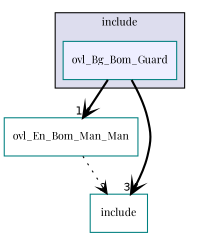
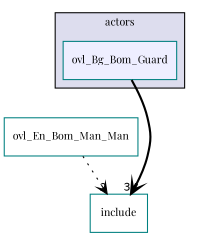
cluster "include": label "include" -> "actors"
edge "ovl_Bg_Bom_Guard" -> "ovl_En_Bom_Man_Man": removed
